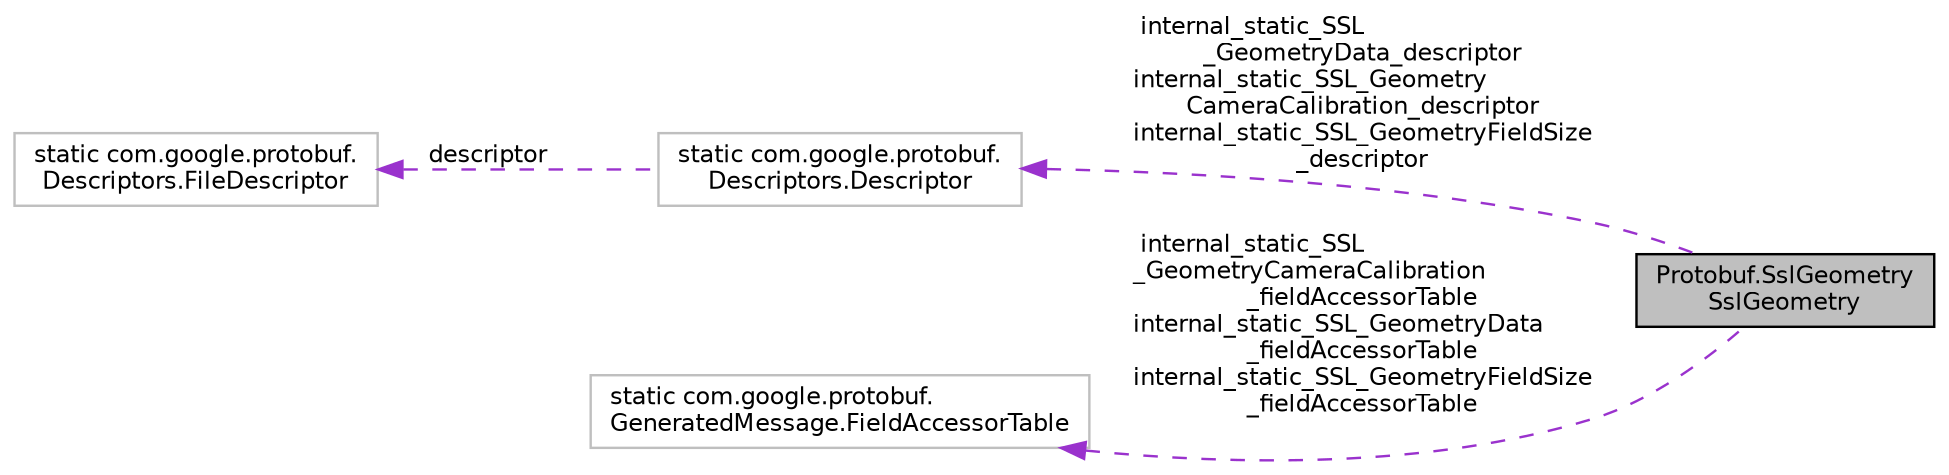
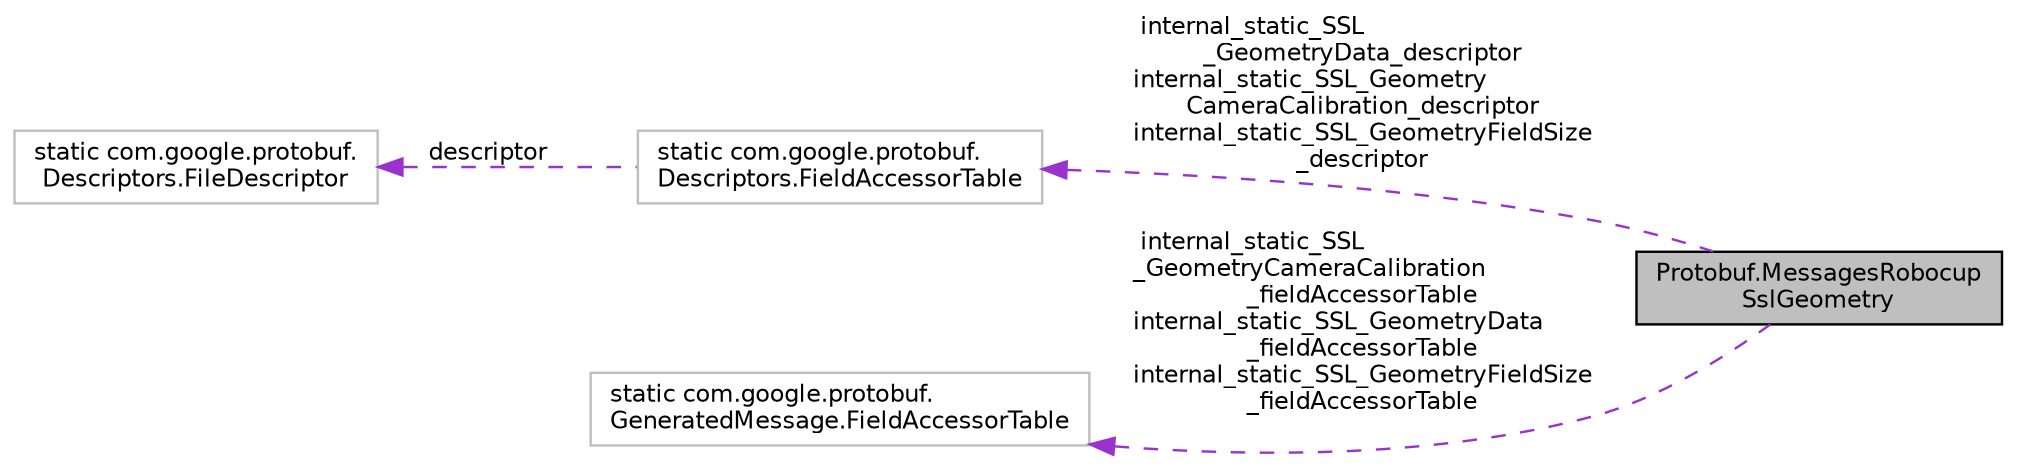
node "static com.google.protobuf. Descriptors.Descriptor": label "static com.google.protobuf. Descriptors.Descriptor" -> "static com.google.protobuf. Descriptors.FieldAccessorTable"
node "Protobuf.SslGeometry SslGeometry": label "Protobuf.SslGeometry SslGeometry" -> "Protobuf.MessagesRobocup SslGeometry"
